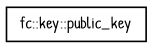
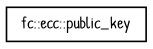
node "fc::key::public_key": label "fc::key::public_key" -> "fc::ecc::public_key"
